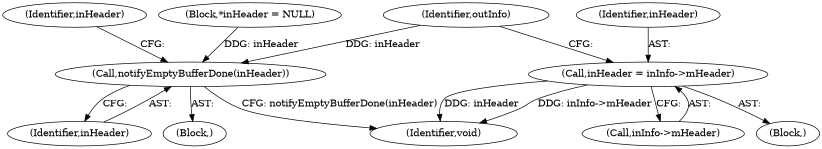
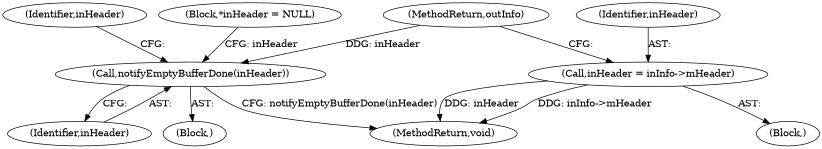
node "(Identifier,outInfo)": label "(Identifier,outInfo)" -> "(MethodReturn,outInfo)"
edge "(Block,*inHeader = NULL)" -> "(Call,notifyEmptyBufferDone(inHeader))": label "DDG: inHeader" -> "CFG: inHeader"
node "(Identifier,void)": label "(Identifier,void)" -> "(MethodReturn,void)"
node "(Call,inInfo->mHeader)": removed
